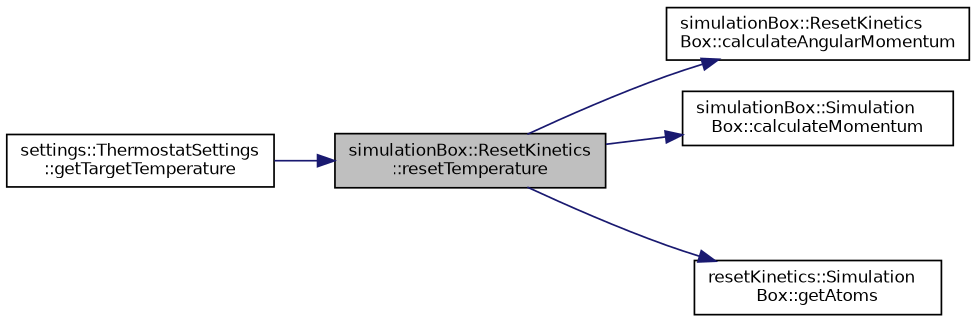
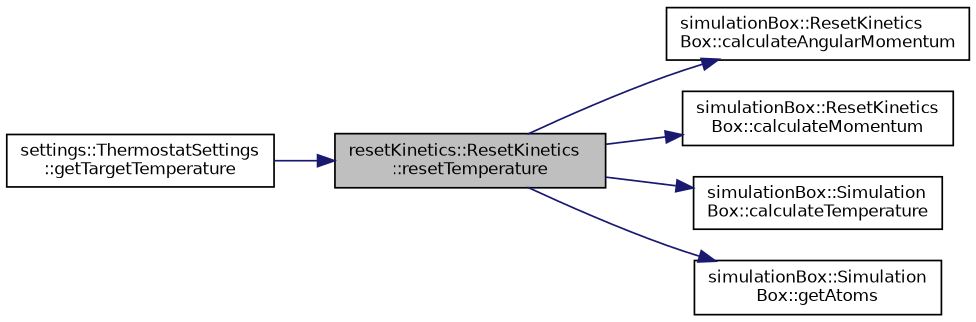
node "simulationBox::Simulation Box::calculateMomentum": label "simulationBox::Simulation Box::calculateMomentum" -> "simulationBox::ResetKinetics Box::calculateMomentum"
node "simulationBox::ResetKinetics ::resetTemperature": label "simulationBox::ResetKinetics ::resetTemperature" -> "resetKinetics::ResetKinetics ::resetTemperature"
node "simulationBox::Simulation Box::calculateTemperature": added
node "resetKinetics::Simulation Box::getAtoms": label "resetKinetics::Simulation Box::getAtoms" -> "simulationBox::Simulation Box::getAtoms"
